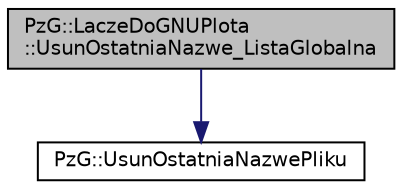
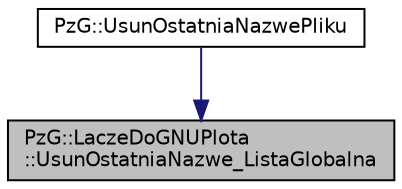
edge "PzG::LaczeDoGNUPlota ::UsunOstatniaNazwe_ListaGlobalna" -> "PzG::UsunOstatniaNazwePliku": reversed
